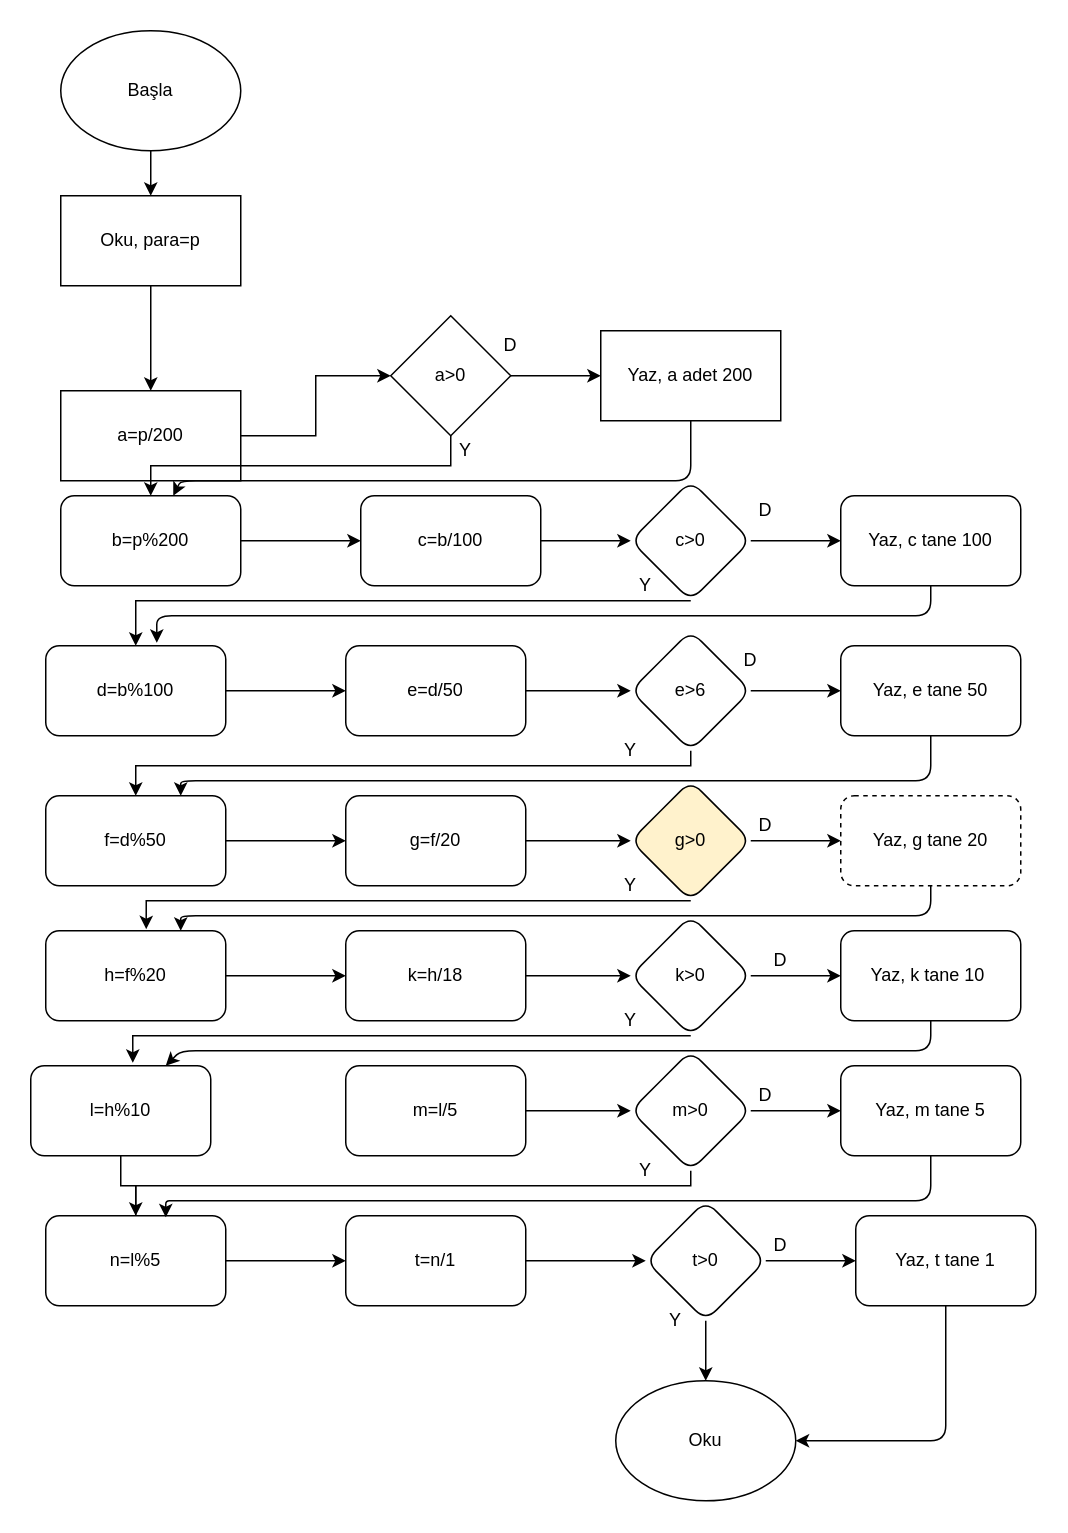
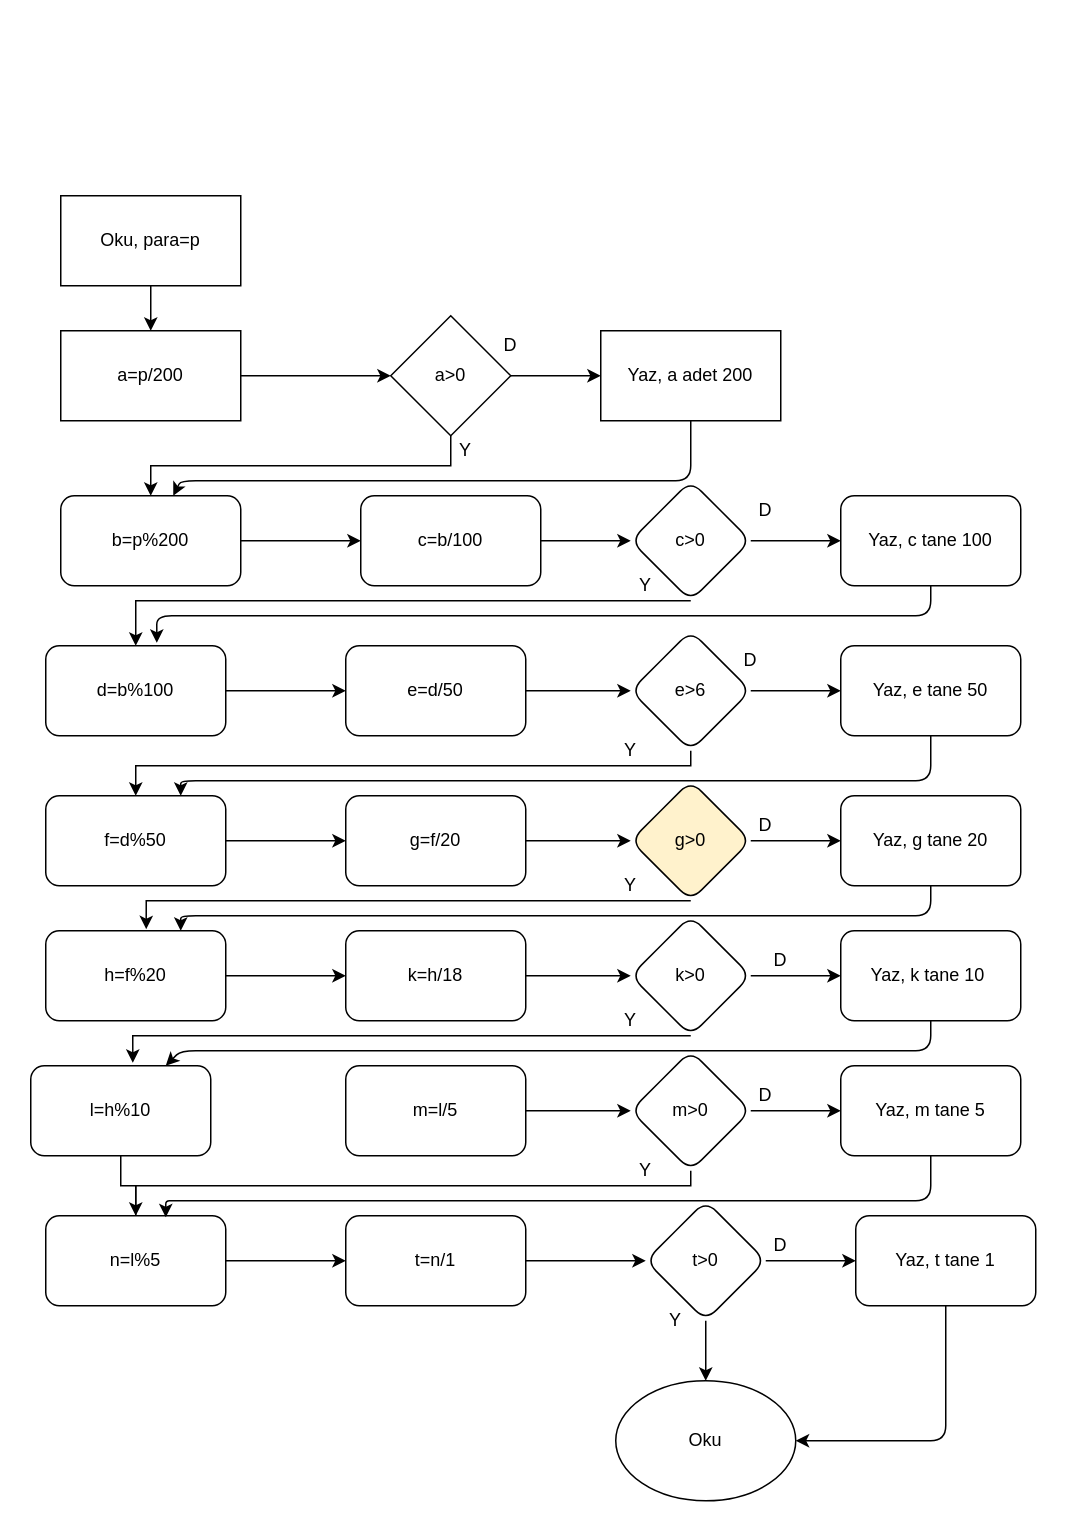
node "Başla": removed
edge "Başla" -> "Oku, para=p": removed
node "a=p/200": moved (151, 436) -> (151, 376)
node "Yaz, g tane 20": style dashed -> solid
